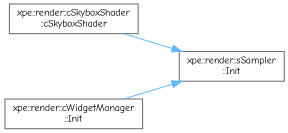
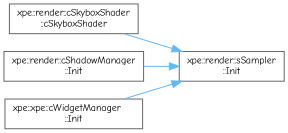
node "xpe::render::cShadowManager ::Init": added
node "xpe::render::cWidgetManager ::Init": label "xpe::render::cWidgetManager ::Init" -> "xpe::xpe::cWidgetManager ::Init"
